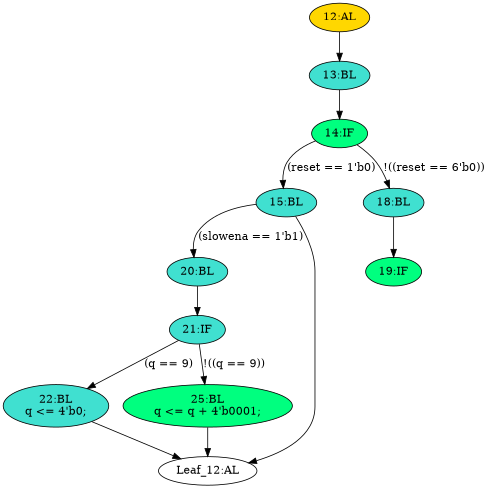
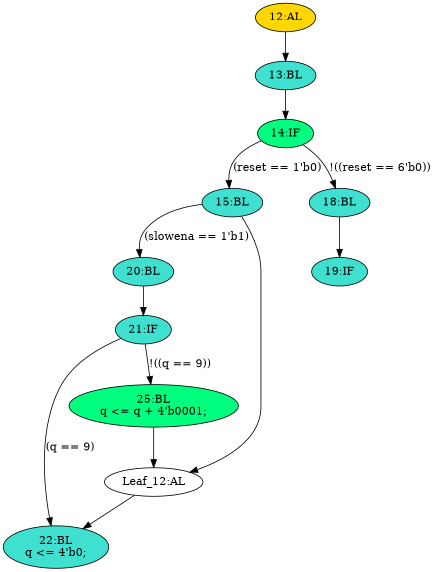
node "19:IF": fillcolor springgreen -> turquoise
edge "22:BL q <= 4'b0;" -> "Leaf_12:AL": reversed
